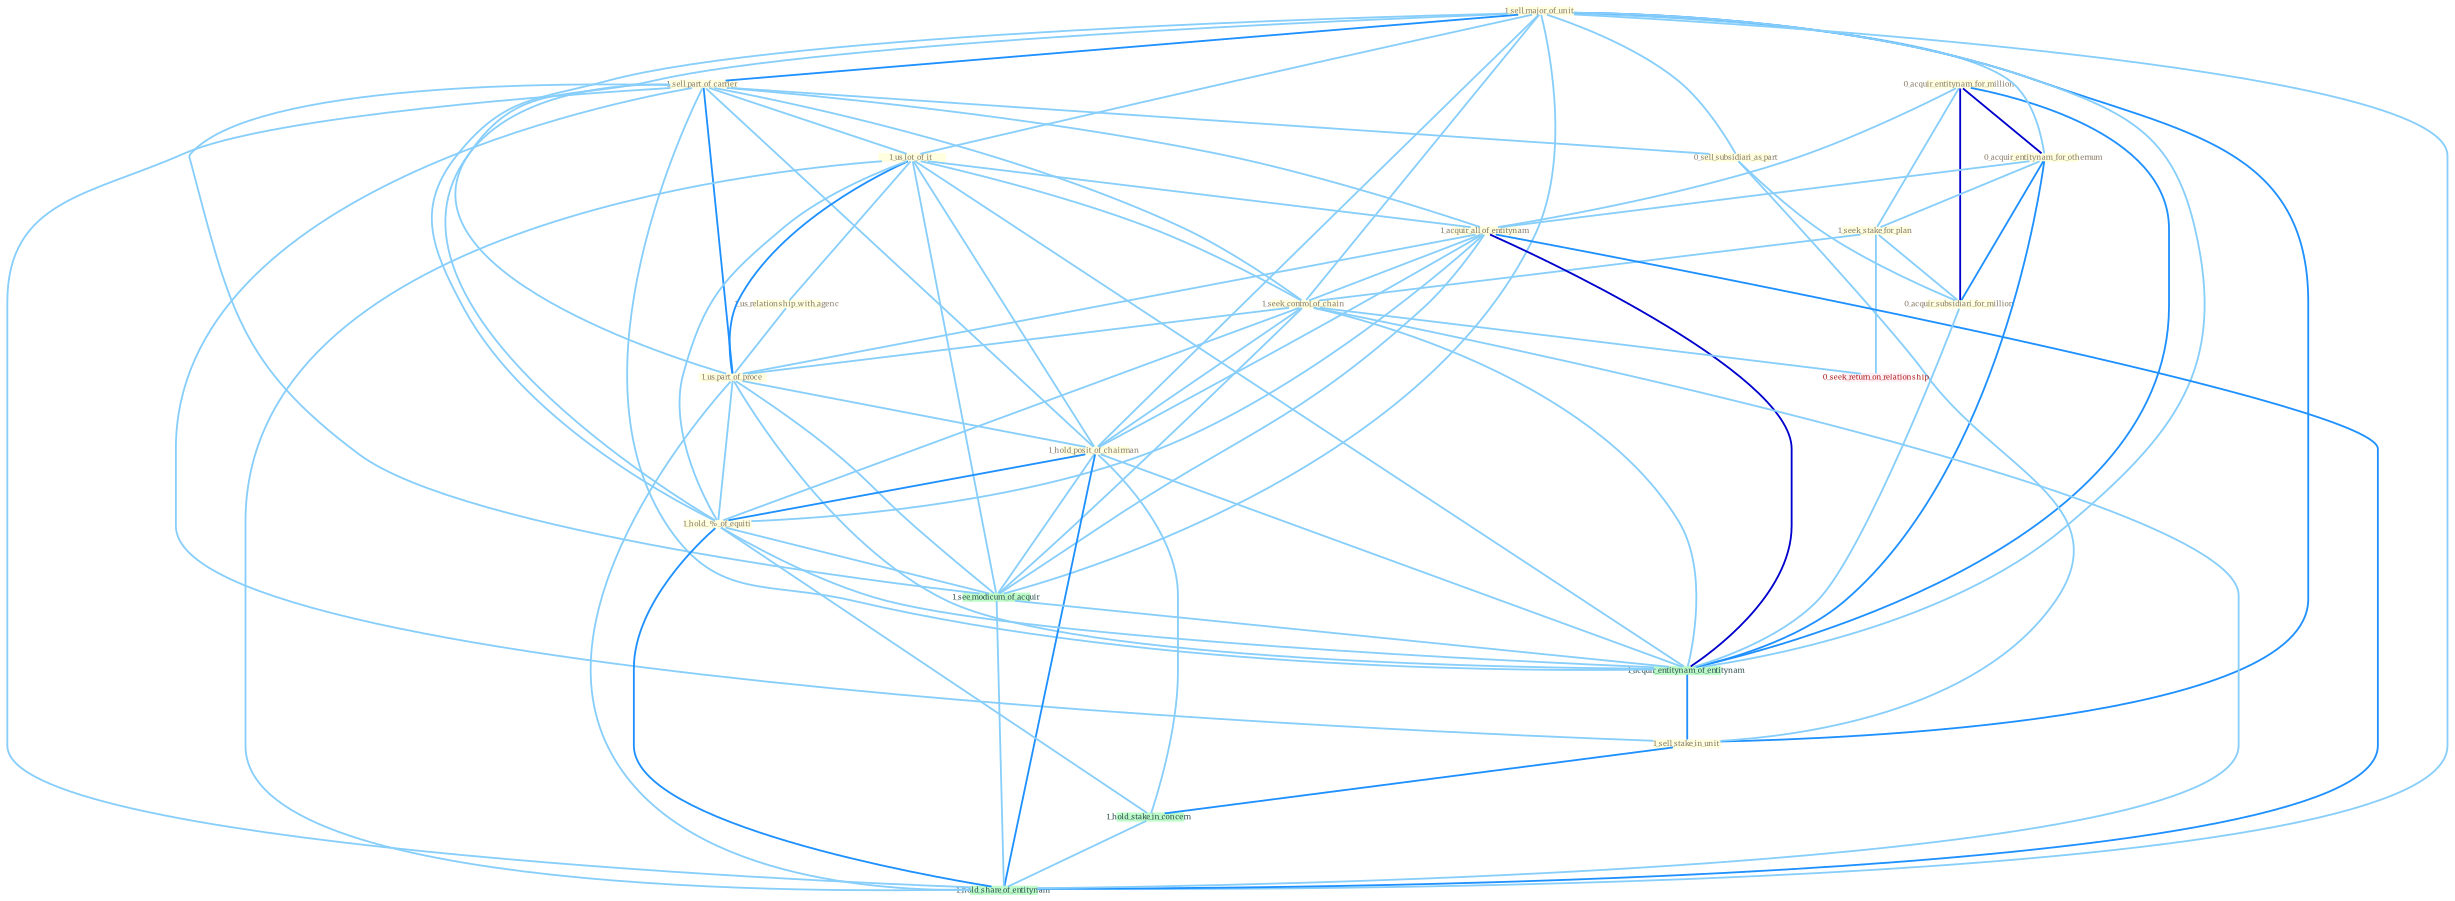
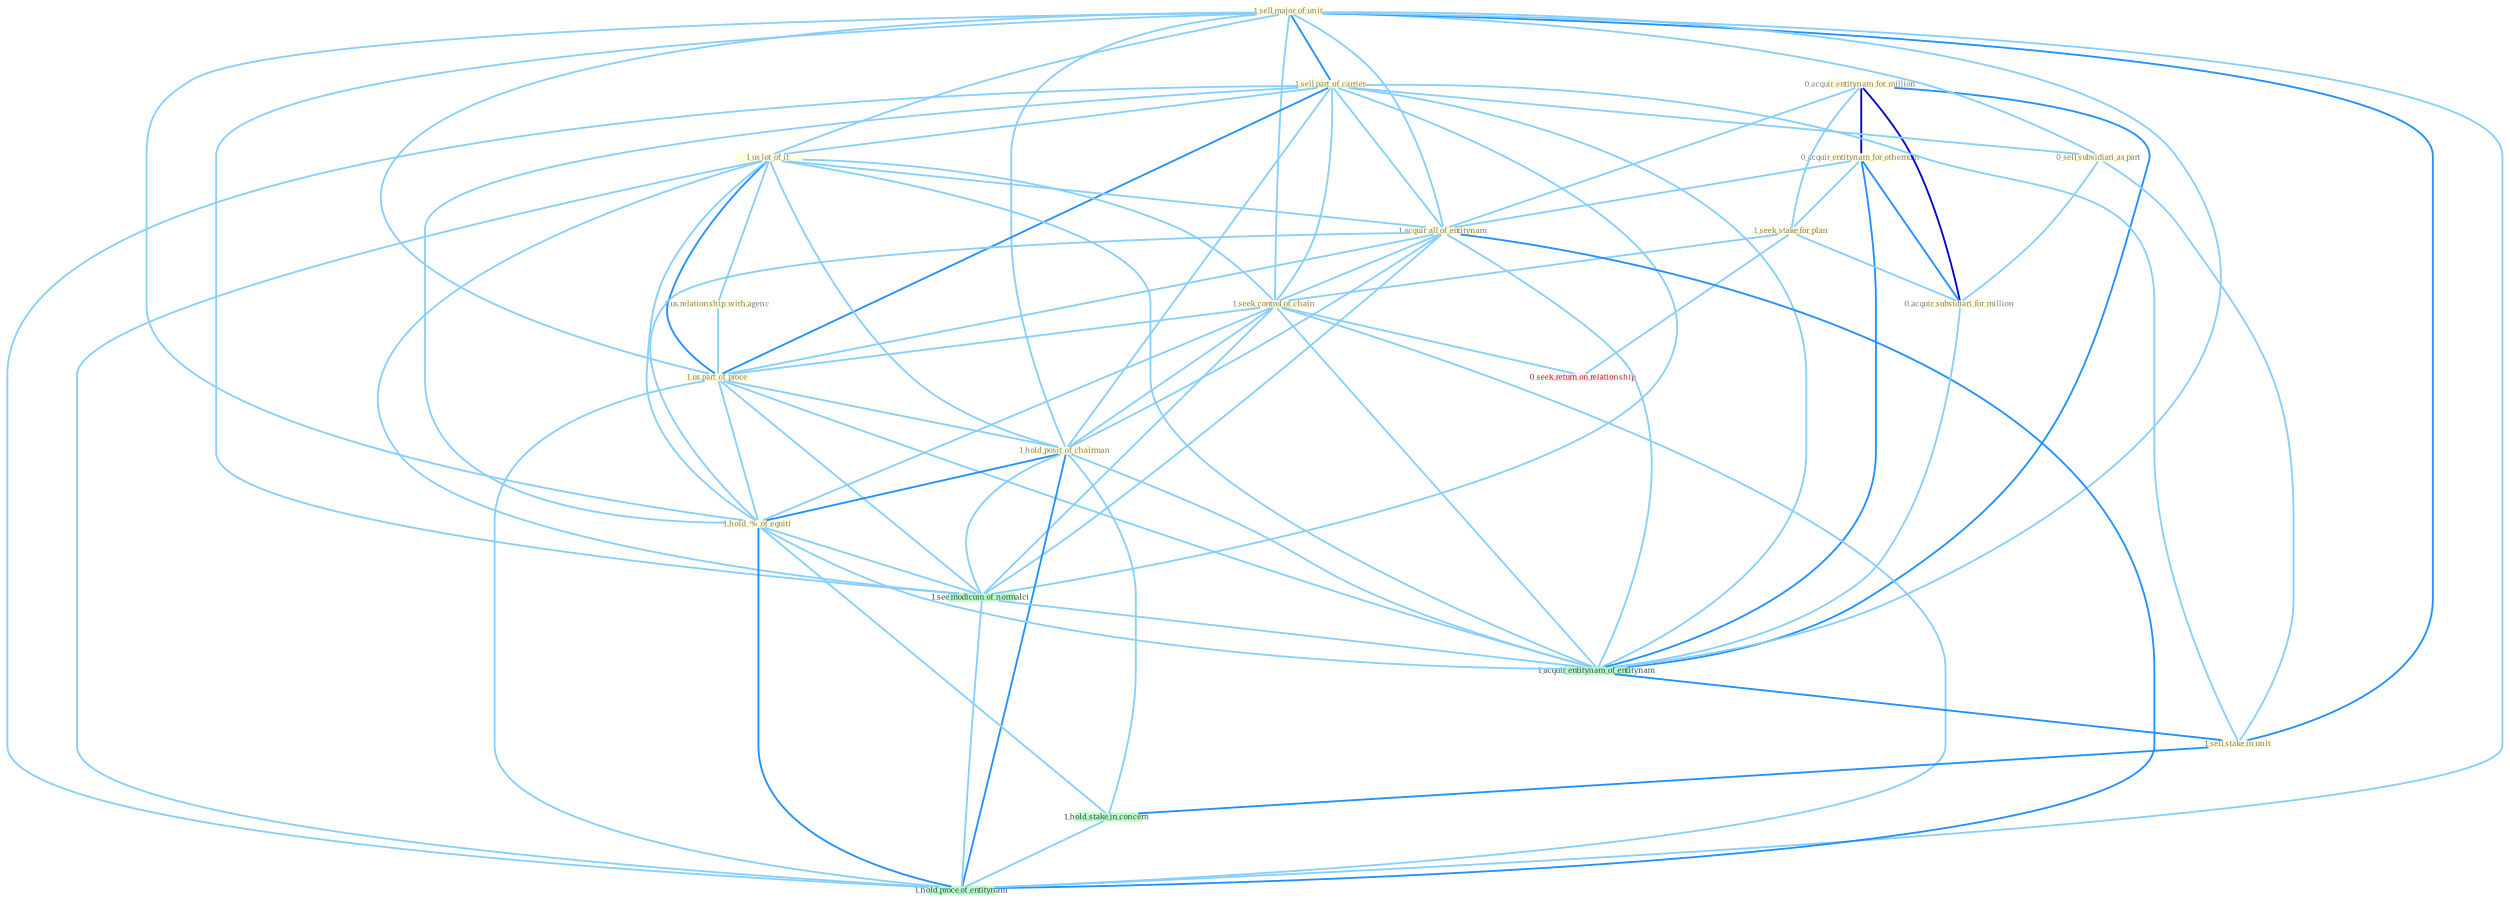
edge "1_sell_major_of_unit" -- "0_acquir_entitynam_for_othernum": now "1_sell_major_of_unit" -- "1_acquir_all_of_entitynam"
edge "1_acquir_all_of_entitynam" -- "1_acquir_entitynam_of_entitynam": color #0000cd -> #87cefa
node "1_see_modicum_of_acquir": label "1_see_modicum_of_acquir" -> "1_see_modicum_of_normalci"
node "1_hold_share_of_entitynam": label "1_hold_share_of_entitynam" -> "1_hold_proce_of_entitynam"
